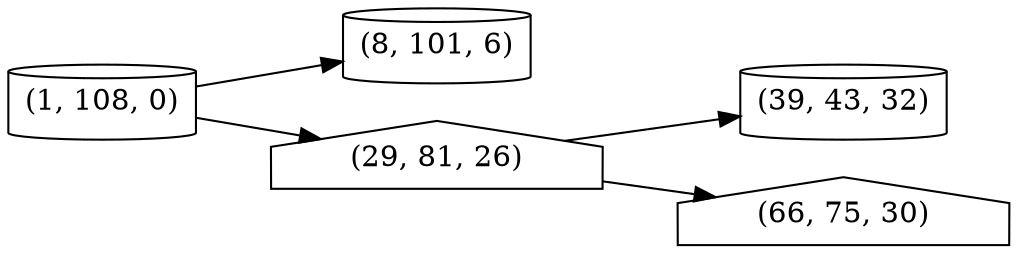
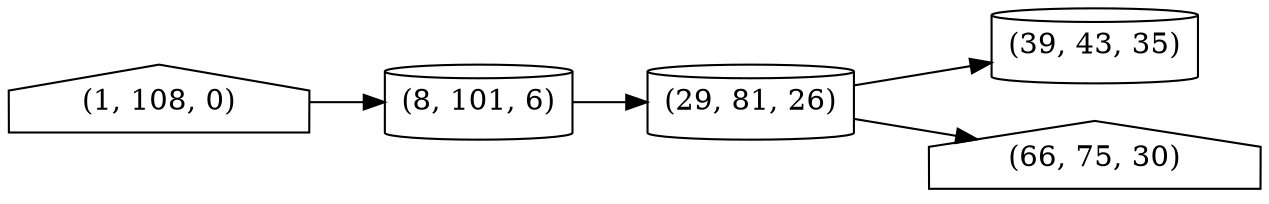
node "(1, 108, 0)": shape cylinder -> house
node "(39, 43, 32)": label "(39, 43, 32)" -> "(39, 43, 35)"
edge "(1, 108, 0)" -> "(29, 81, 26)": now "(8, 101, 6)" -> "(29, 81, 26)"
node "(29, 81, 26)": shape house -> cylinder
